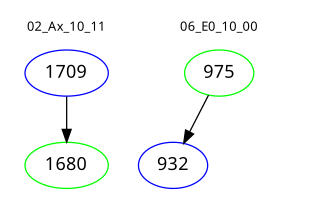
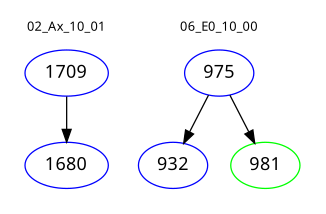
cluster "02_Ax_10_11": label "02_Ax_10_11" -> "02_Ax_10_01"
node "975": color green -> blue
node "1680": color green -> blue
node "981": added
